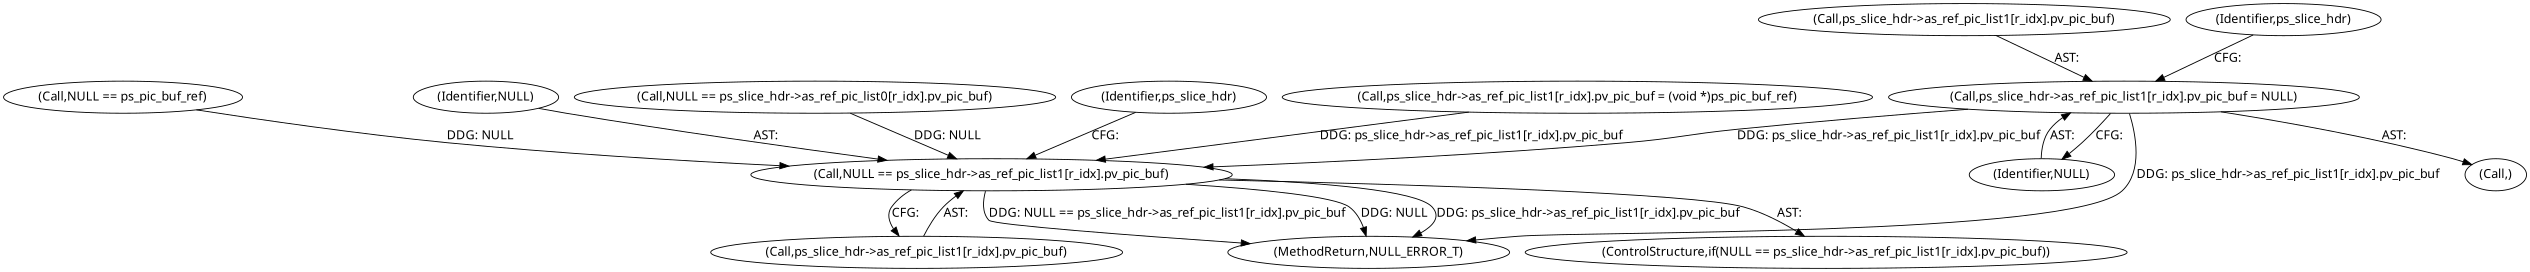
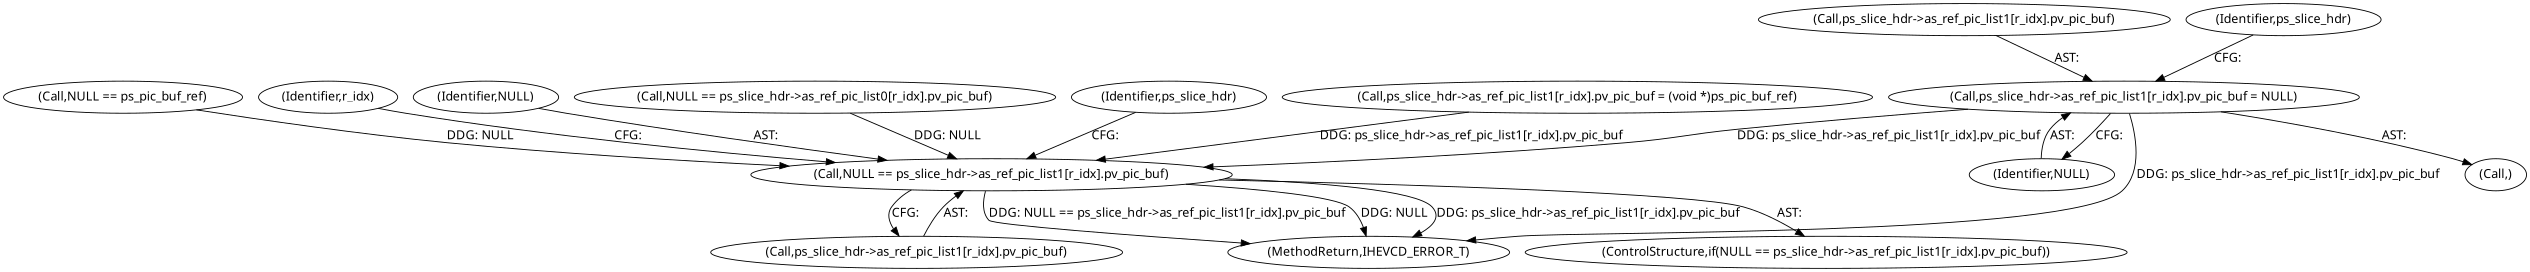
node "(Identifier,r_idx)": added
node "(MethodReturn,NULL_ERROR_T)": label "(MethodReturn,NULL_ERROR_T)" -> "(MethodReturn,IHEVCD_ERROR_T)"
